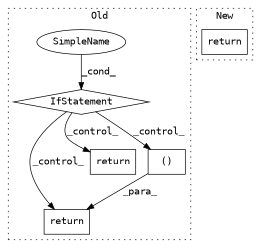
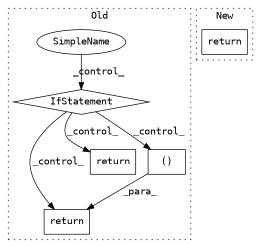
edge "SimpleName" -> "IfStatement": label "_cond_" -> "_control_"
